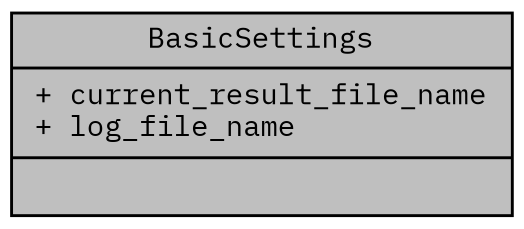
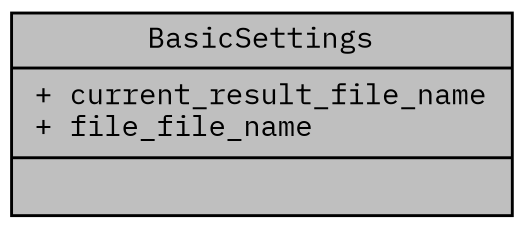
node "BasicSettings": text "+ log_file_name" -> "+ file_file_name"
